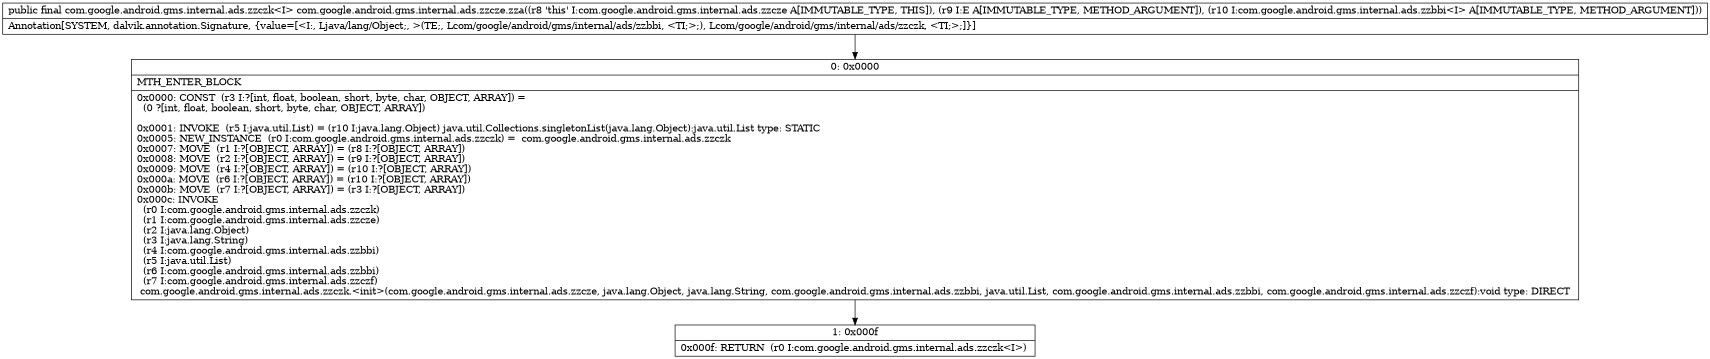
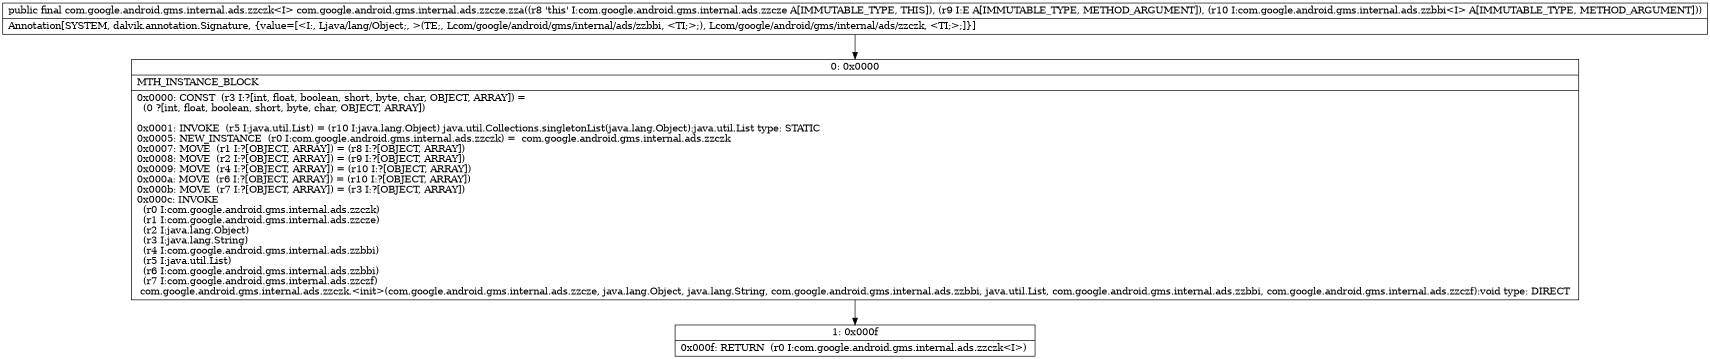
node "0: 0x0000": text "MTH_ENTER_BLOCK" -> "MTH_INSTANCE_BLOCK"
